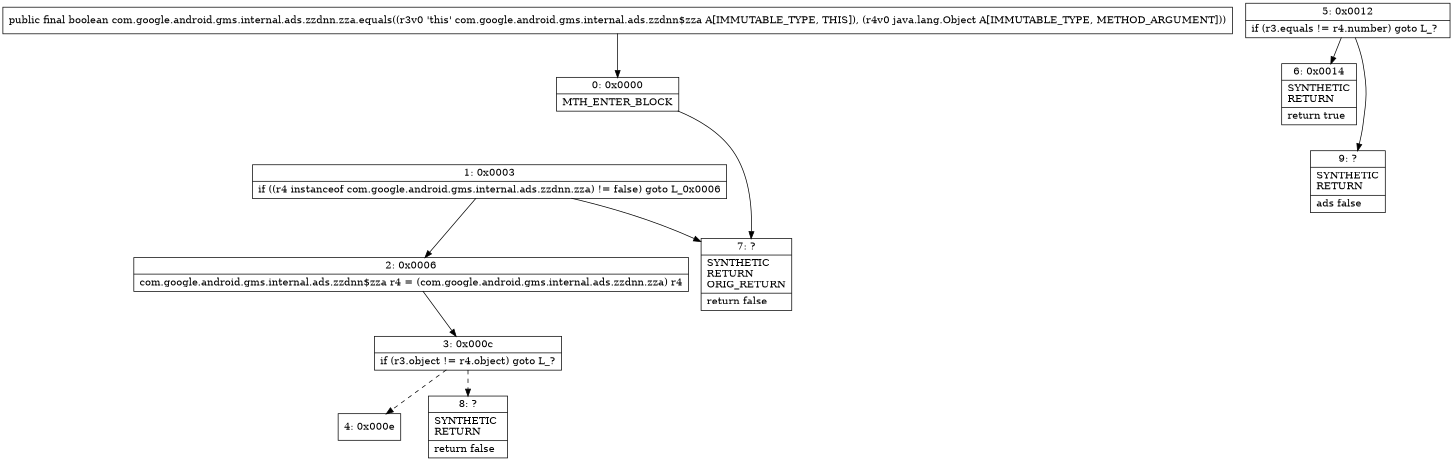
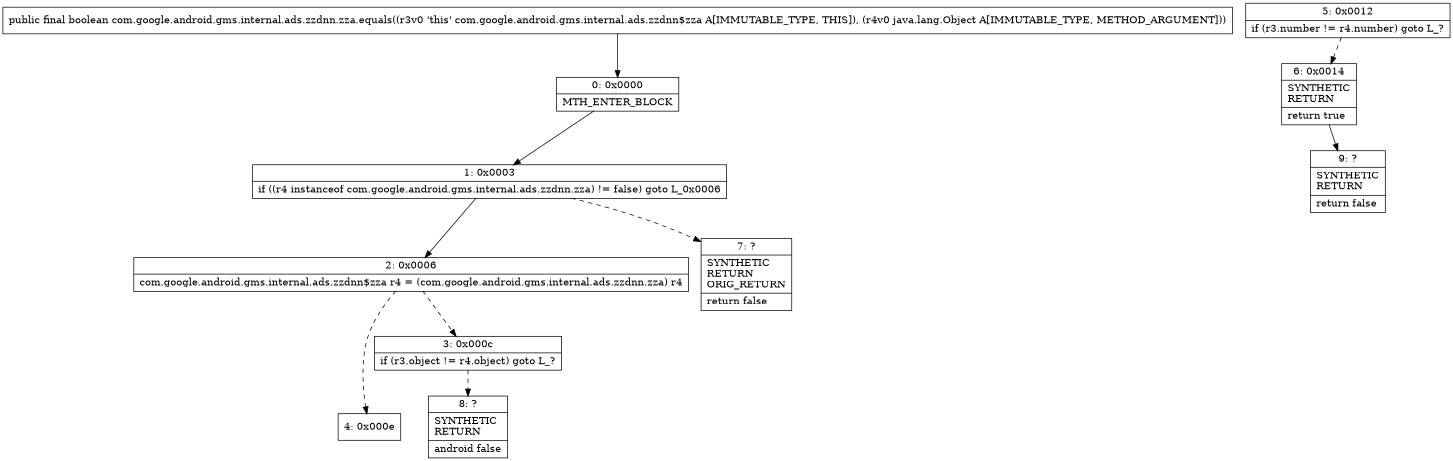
node "5: 0x0012": text "if (r3.equals != r4.number) goto L_?" -> "if (r3.number != r4.number) goto L_?"
edge "5: 0x0012" -> "6: 0x0014": style solid -> dashed
edge "5: 0x0012" -> "9: ?": now "6: 0x0014" -> "9: ?"
edge "0: 0x0000" -> "7: ?": now "0: 0x0000" -> "1: 0x0003"
node "9: ?": text "ads false" -> "return false"
edge "1: 0x0003" -> "7: ?": style solid -> dashed
edge "2: 0x0006" -> "3: 0x000c": style solid -> dashed
edge "3: 0x000c" -> "4: 0x000e": now "2: 0x0006" -> "4: 0x000e"
node "8: ?": text "return false" -> "android false"
